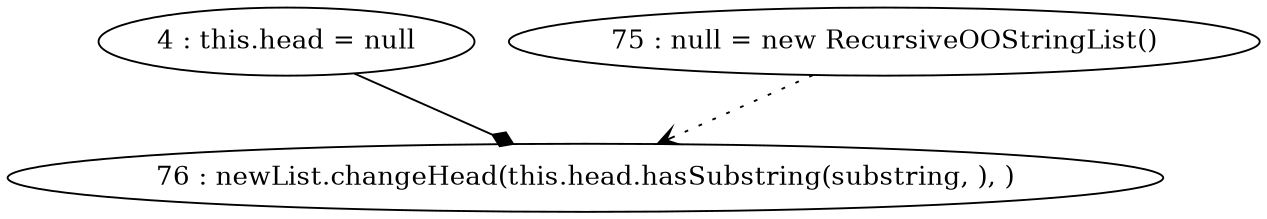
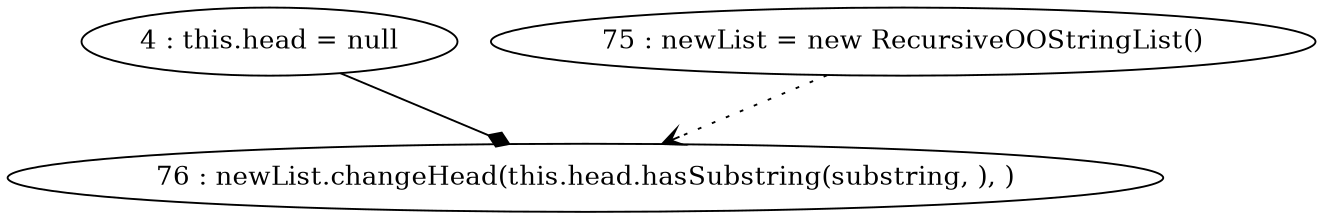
node "75 : null = new RecursiveOOStringList()": label "75 : null = new RecursiveOOStringList()" -> "75 : newList = new RecursiveOOStringList()"
